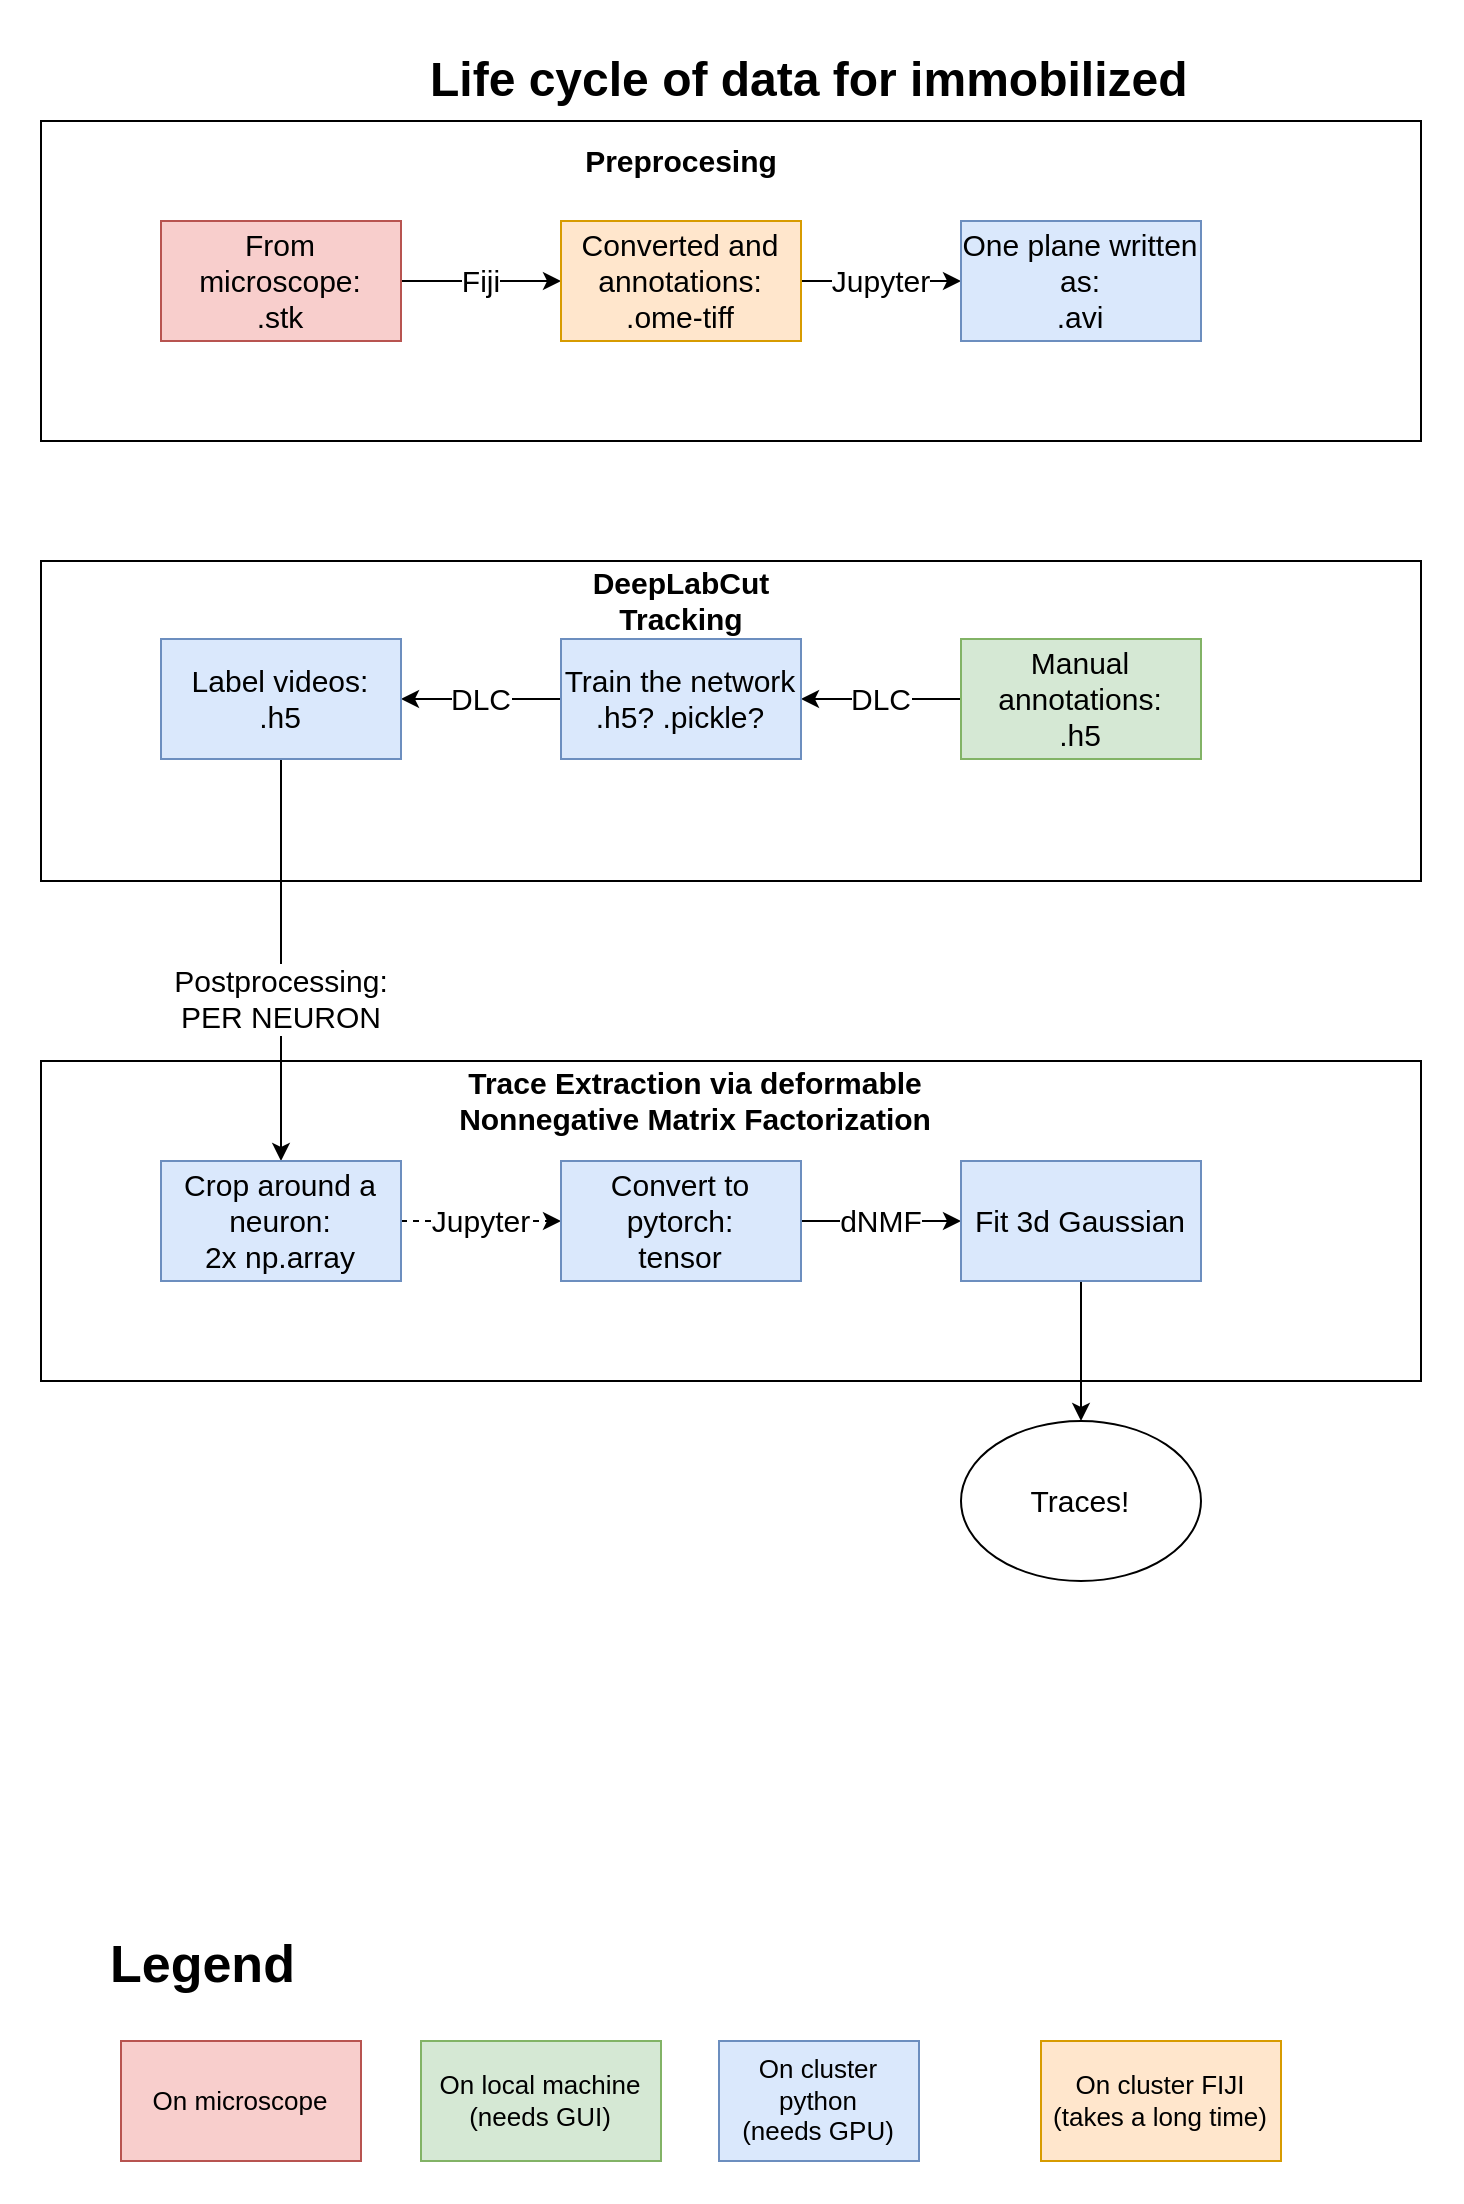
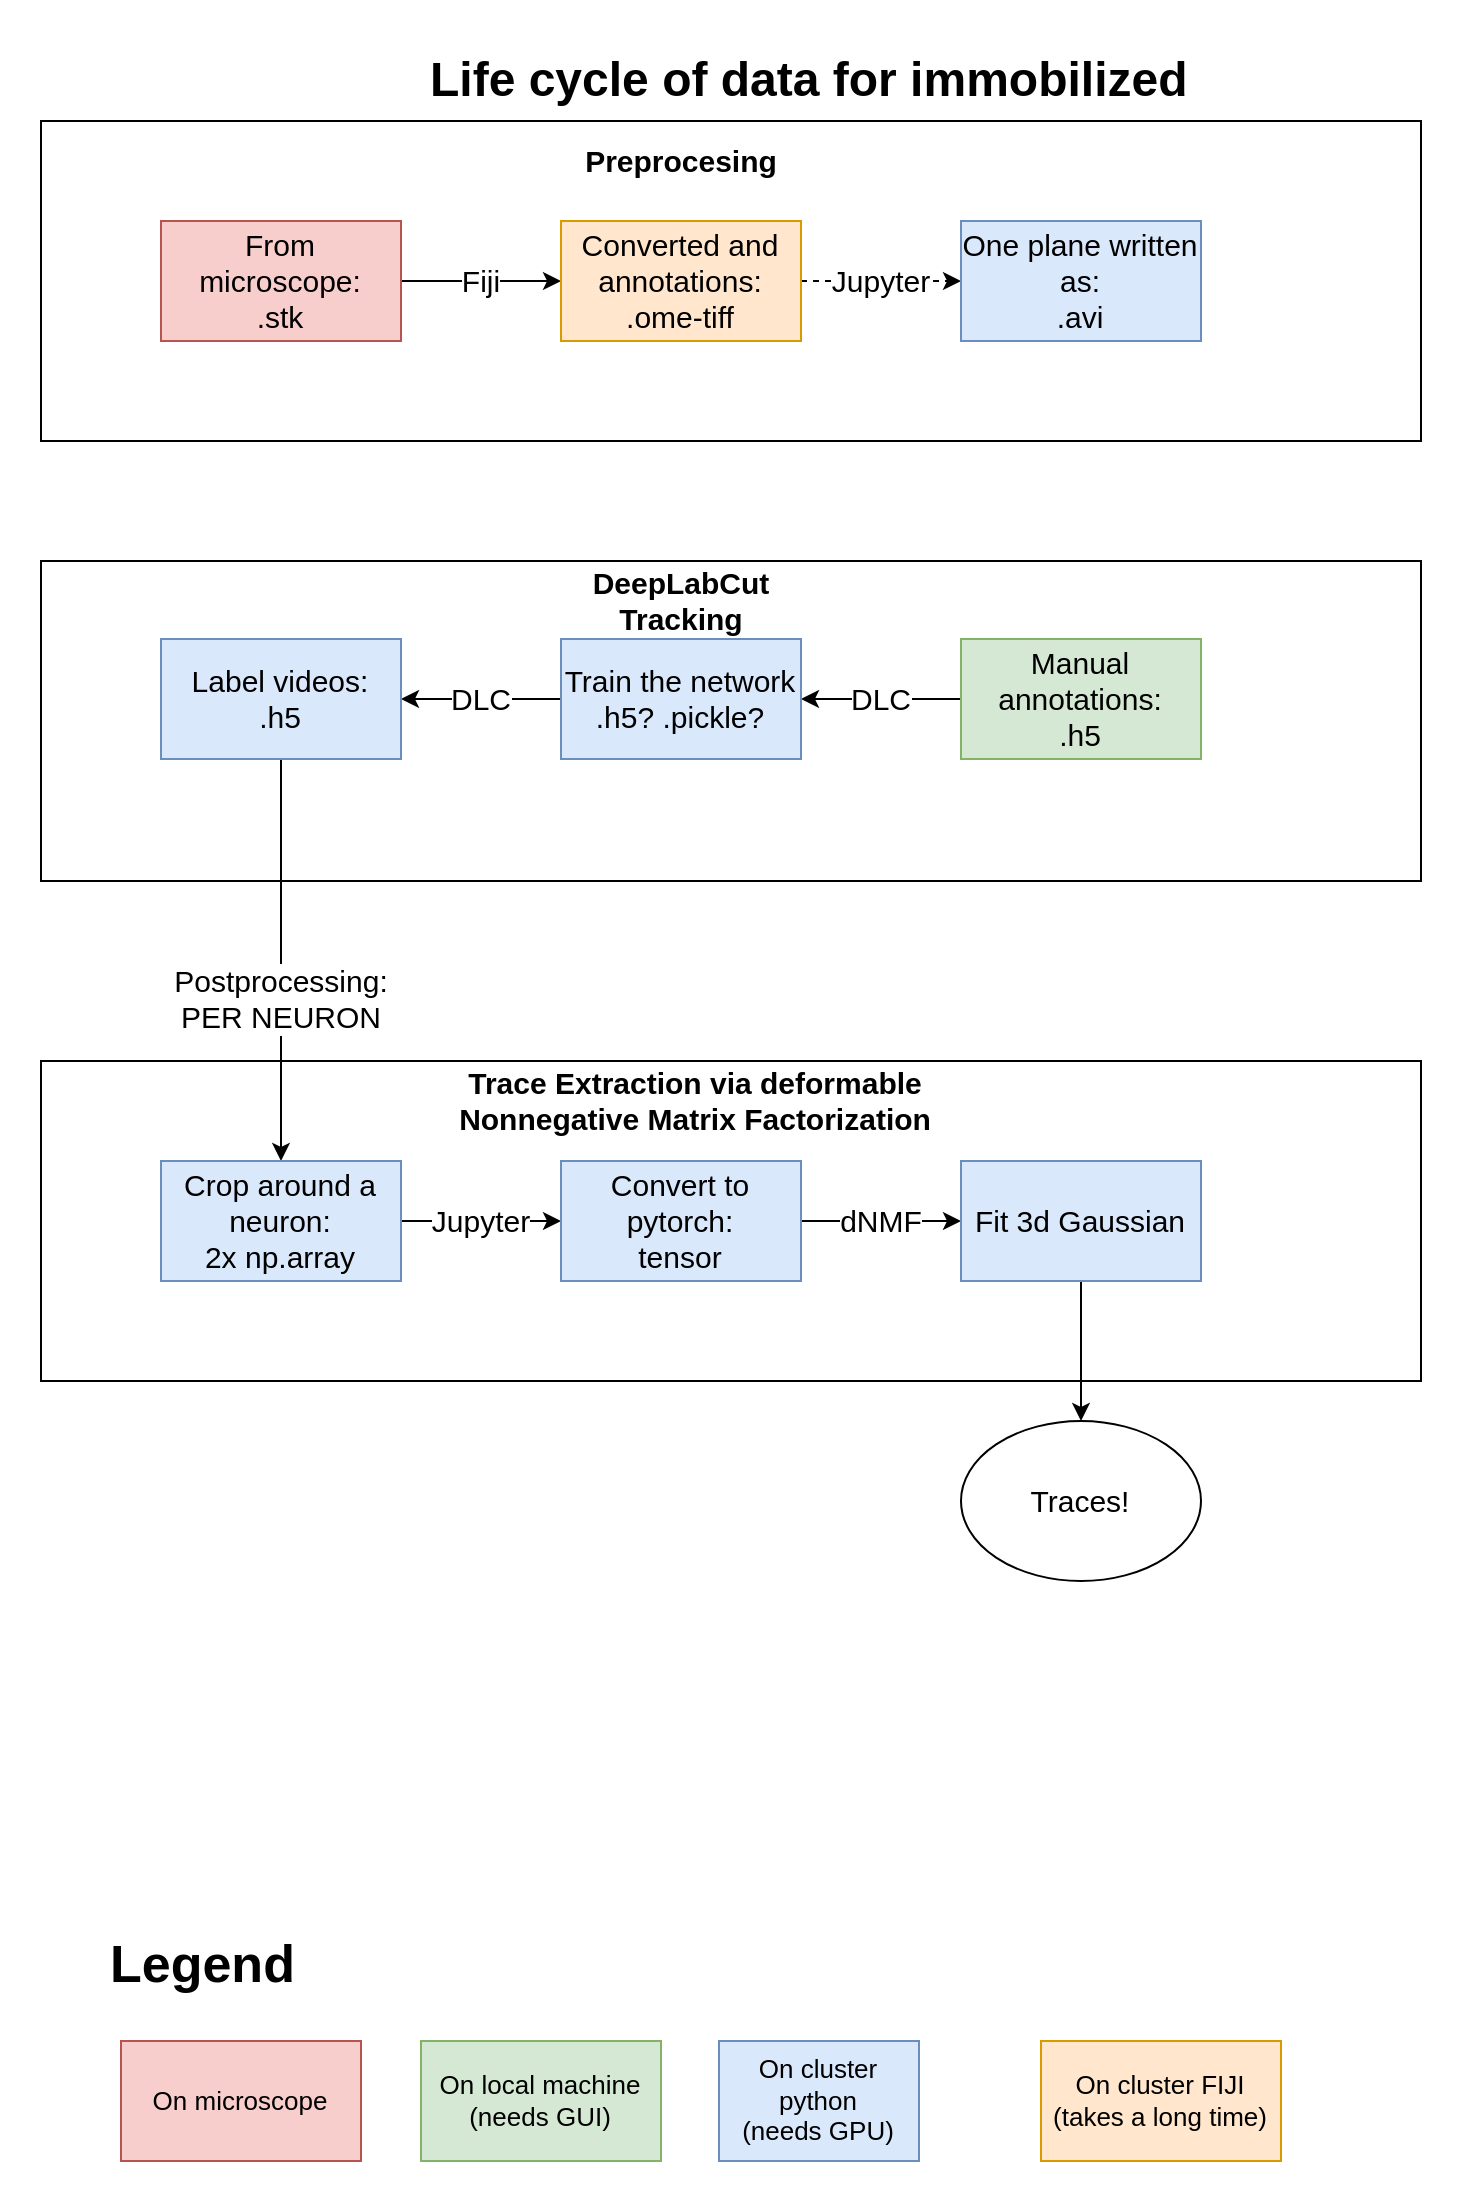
edge "Converted and annotations:.ome-tiff" -> "One plane written as:.avi": style solid -> dashed
edge "Crop around a neuron:2x np.array" -> "Convert to pytorch:tensor": style dashed -> solid
